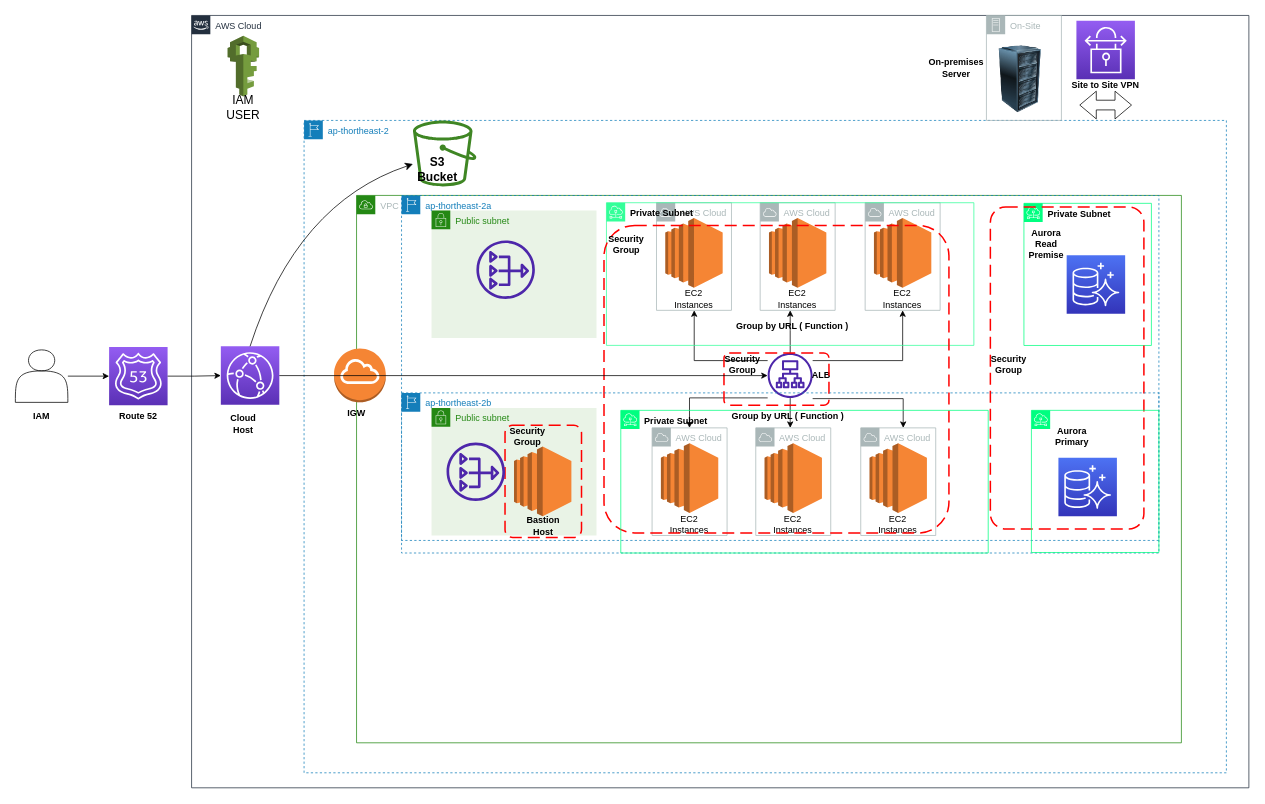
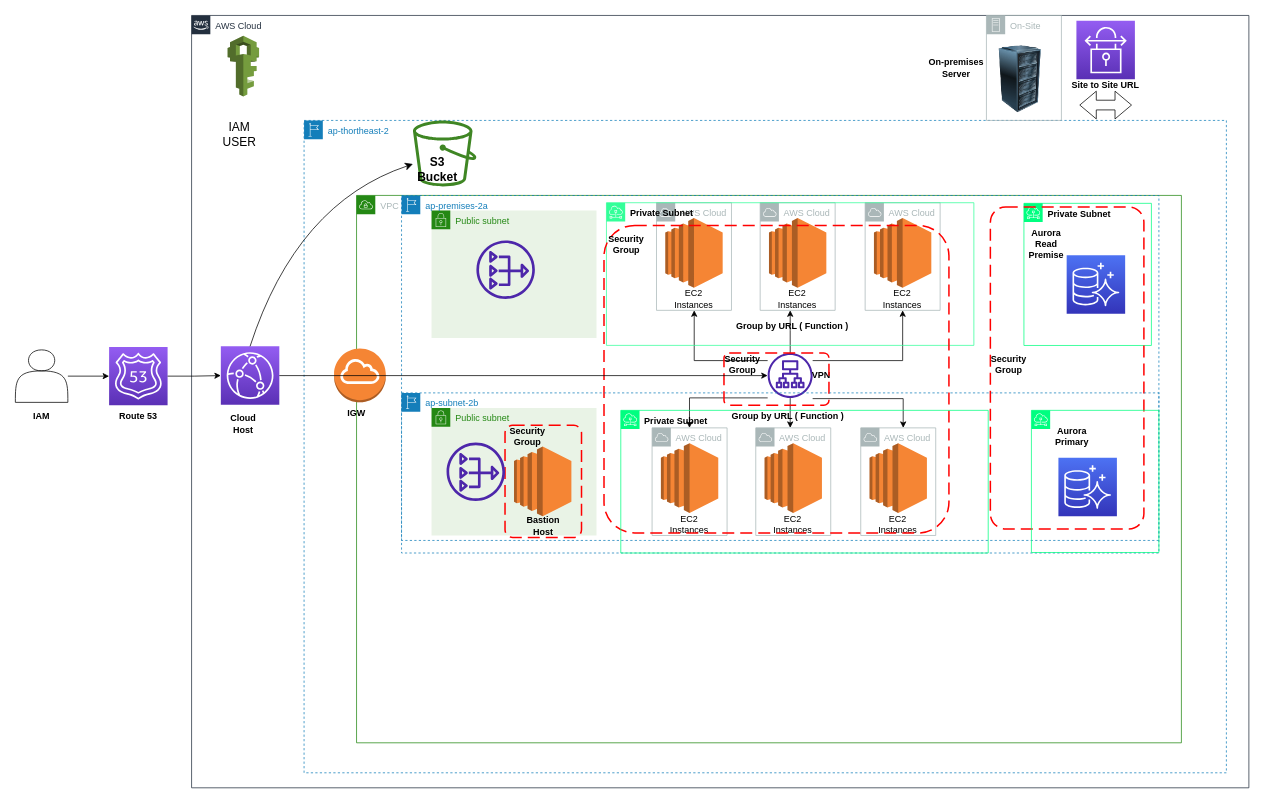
node "Site to Site VPN": label "Site to Site VPN" -> "Site to Site URL"
node "IAM USER": moved (243, 108) -> (240, 134)
node "ap-thortheast-2a": label "ap-thortheast-2a" -> "ap-premises-2a"
node "ALB": label "ALB" -> "VPN"
node "ap-thortheast-2b": label "ap-thortheast-2b" -> "ap-subnet-2b"
node "Route 52": label "Route 52" -> "Route 53"
